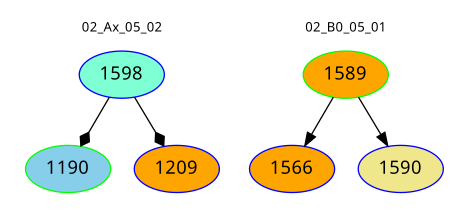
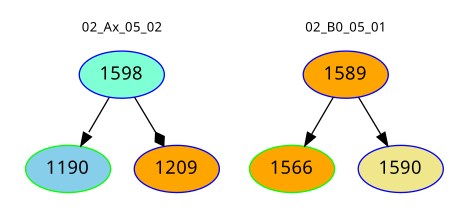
node "1589": color green -> blue
edge "1598" -> "1190": arrowhead diamond -> normal
node "1566": color blue -> green
